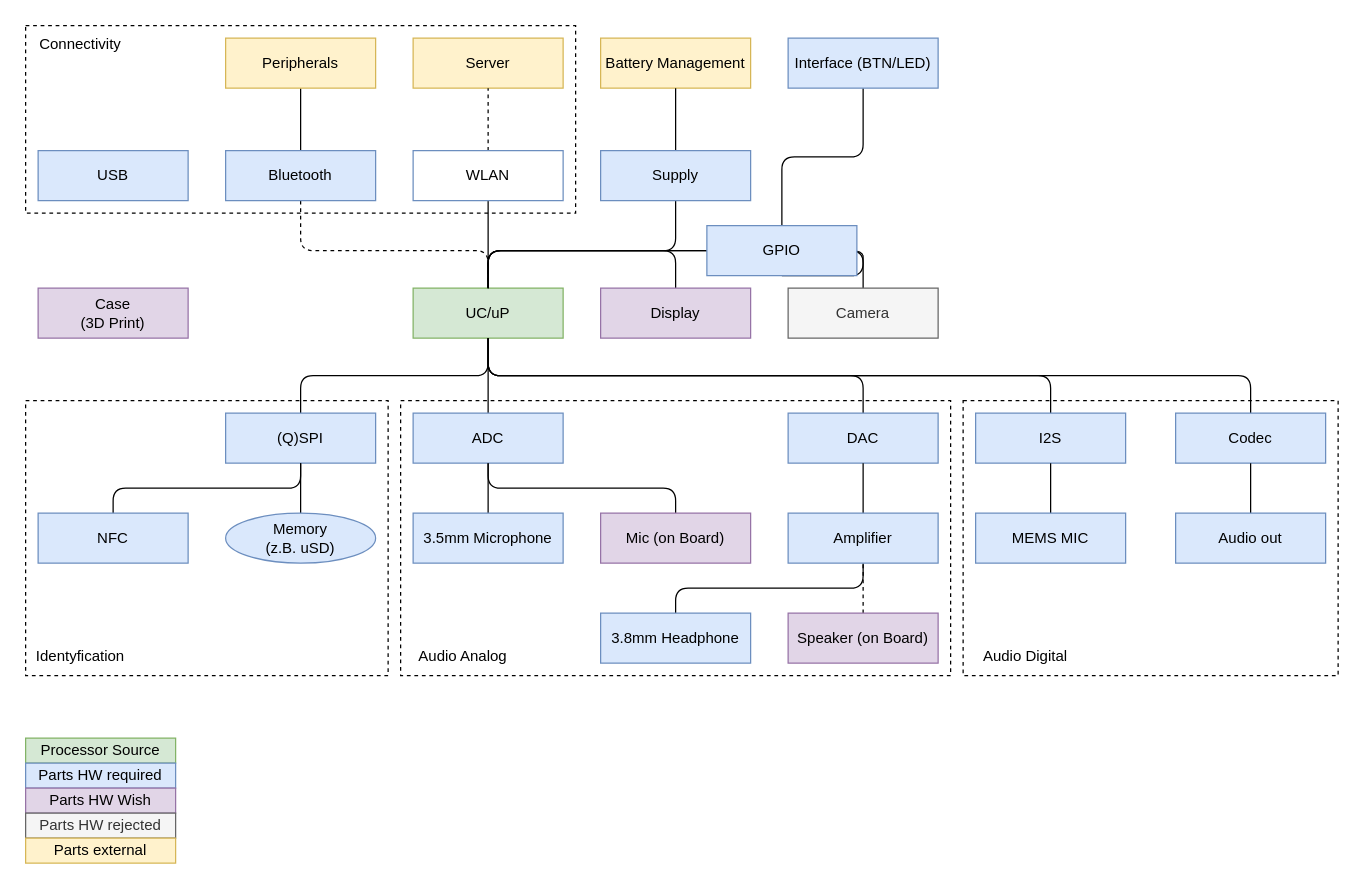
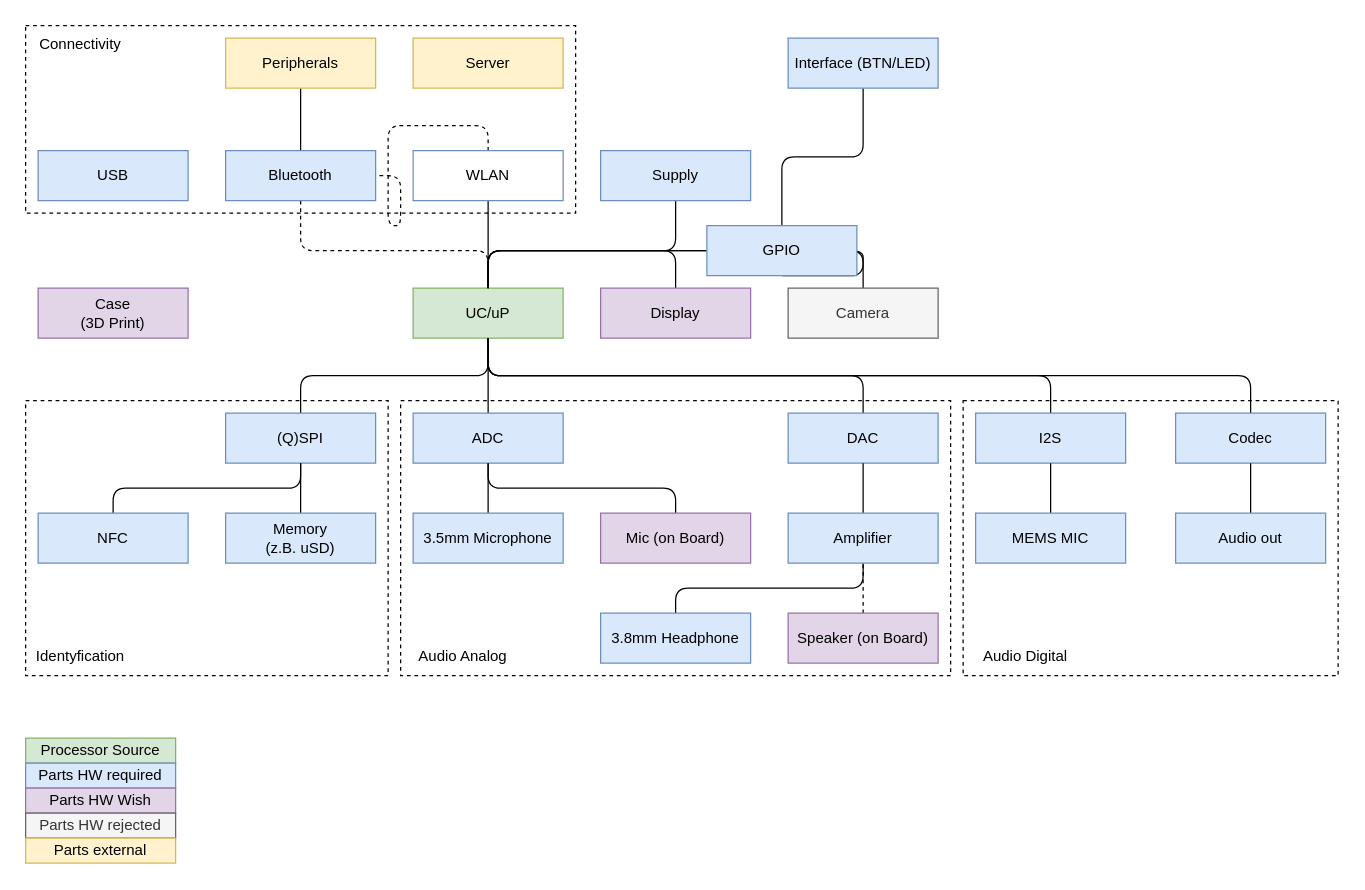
node "Battery Management": removed
edge "Server" -- "WLAN": now "Bluetooth" -- "WLAN"
edge "Battery Management" -- "Supply": removed
node "Memory (z.B. uSD)": shape ellipse -> rectangle
